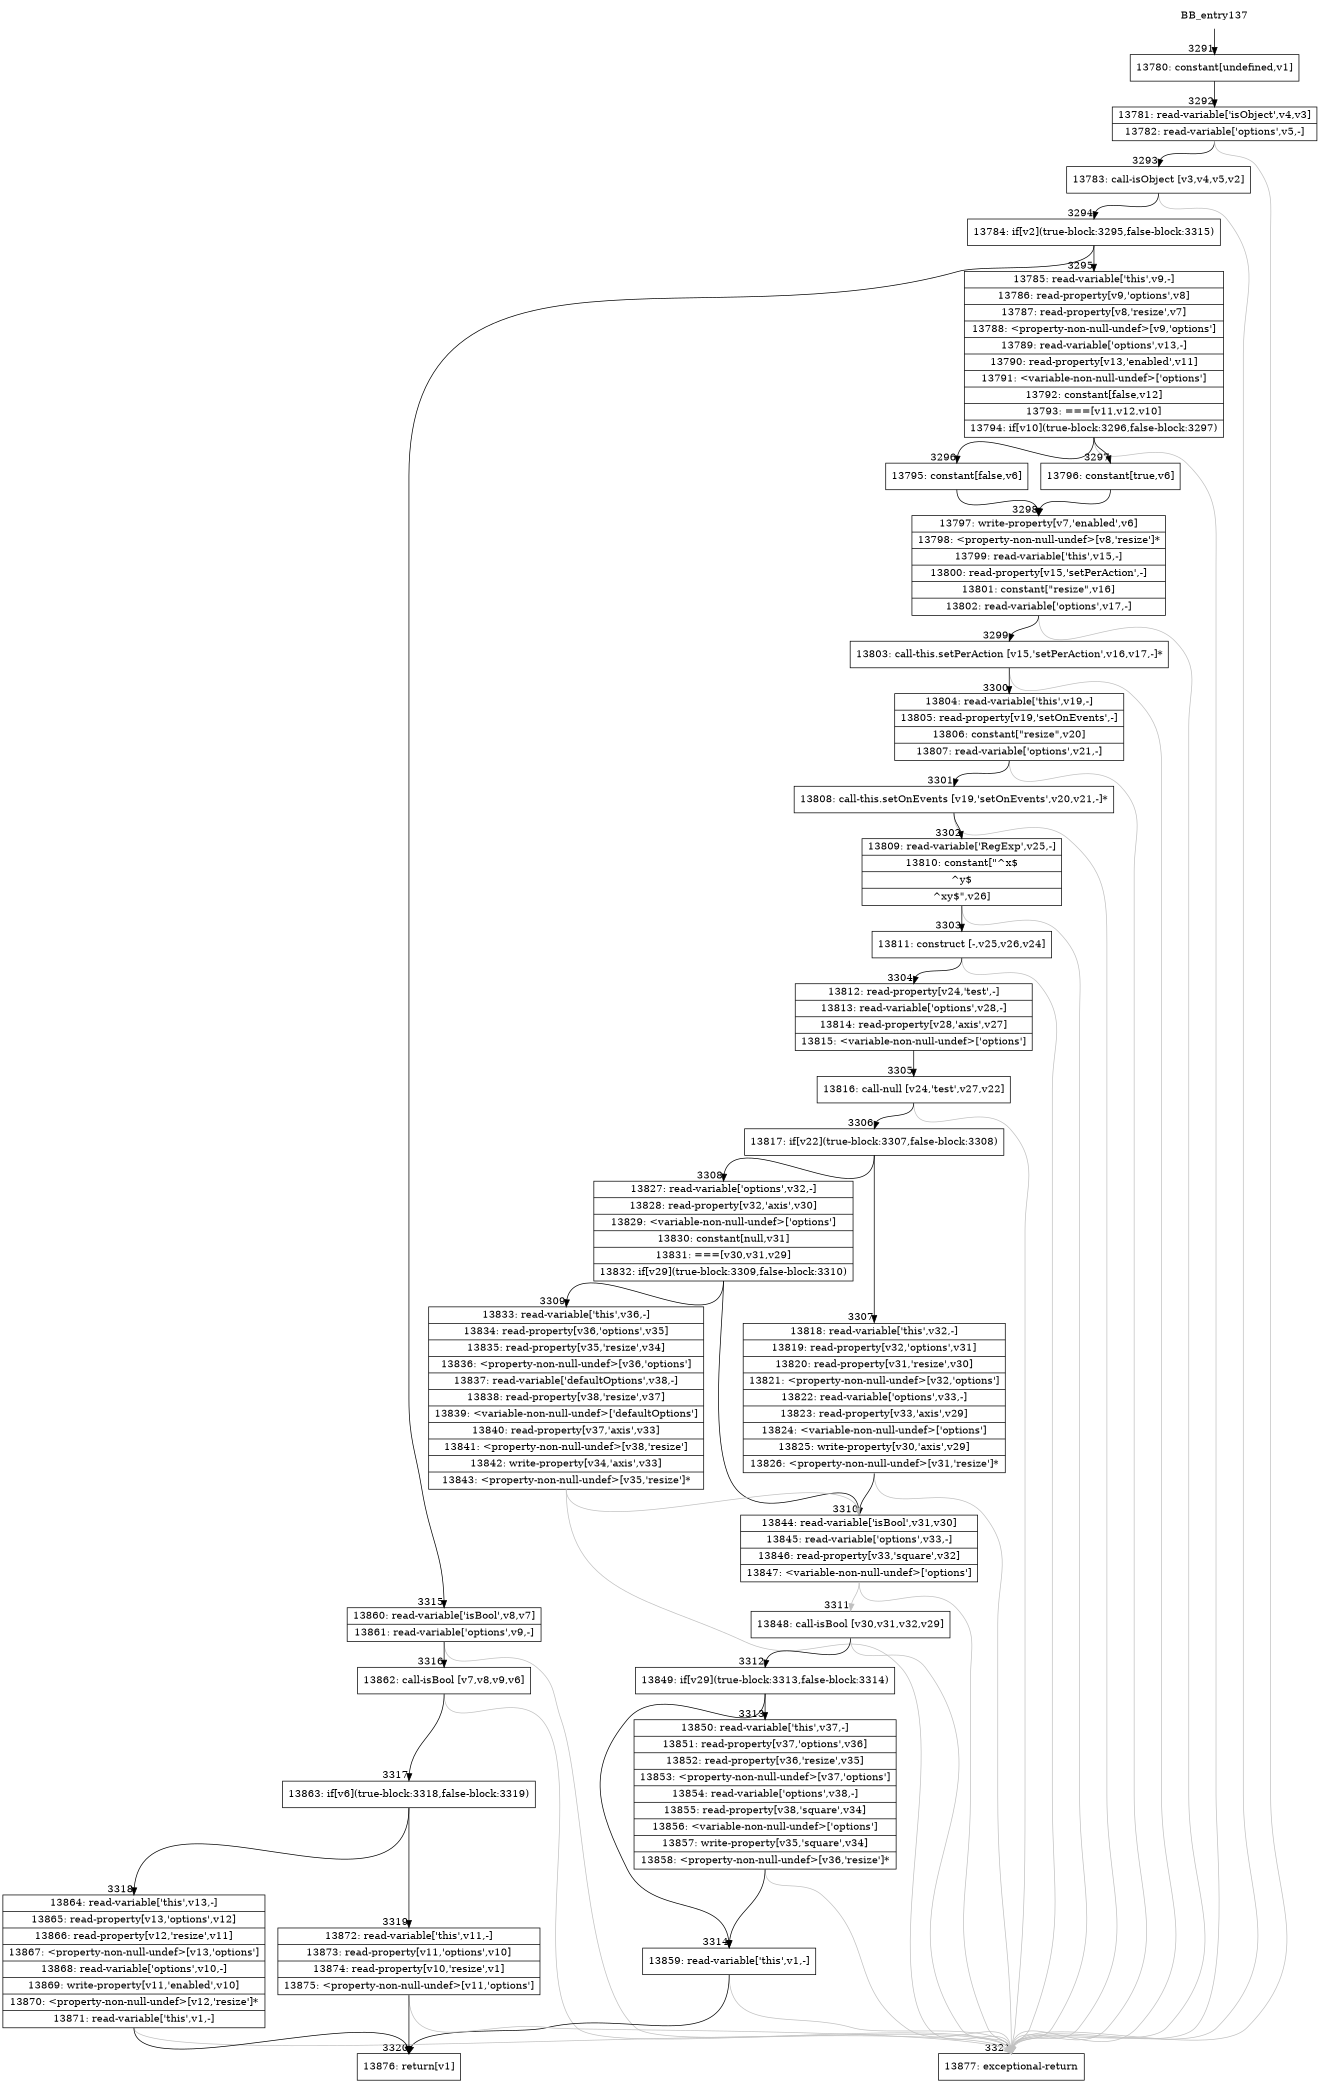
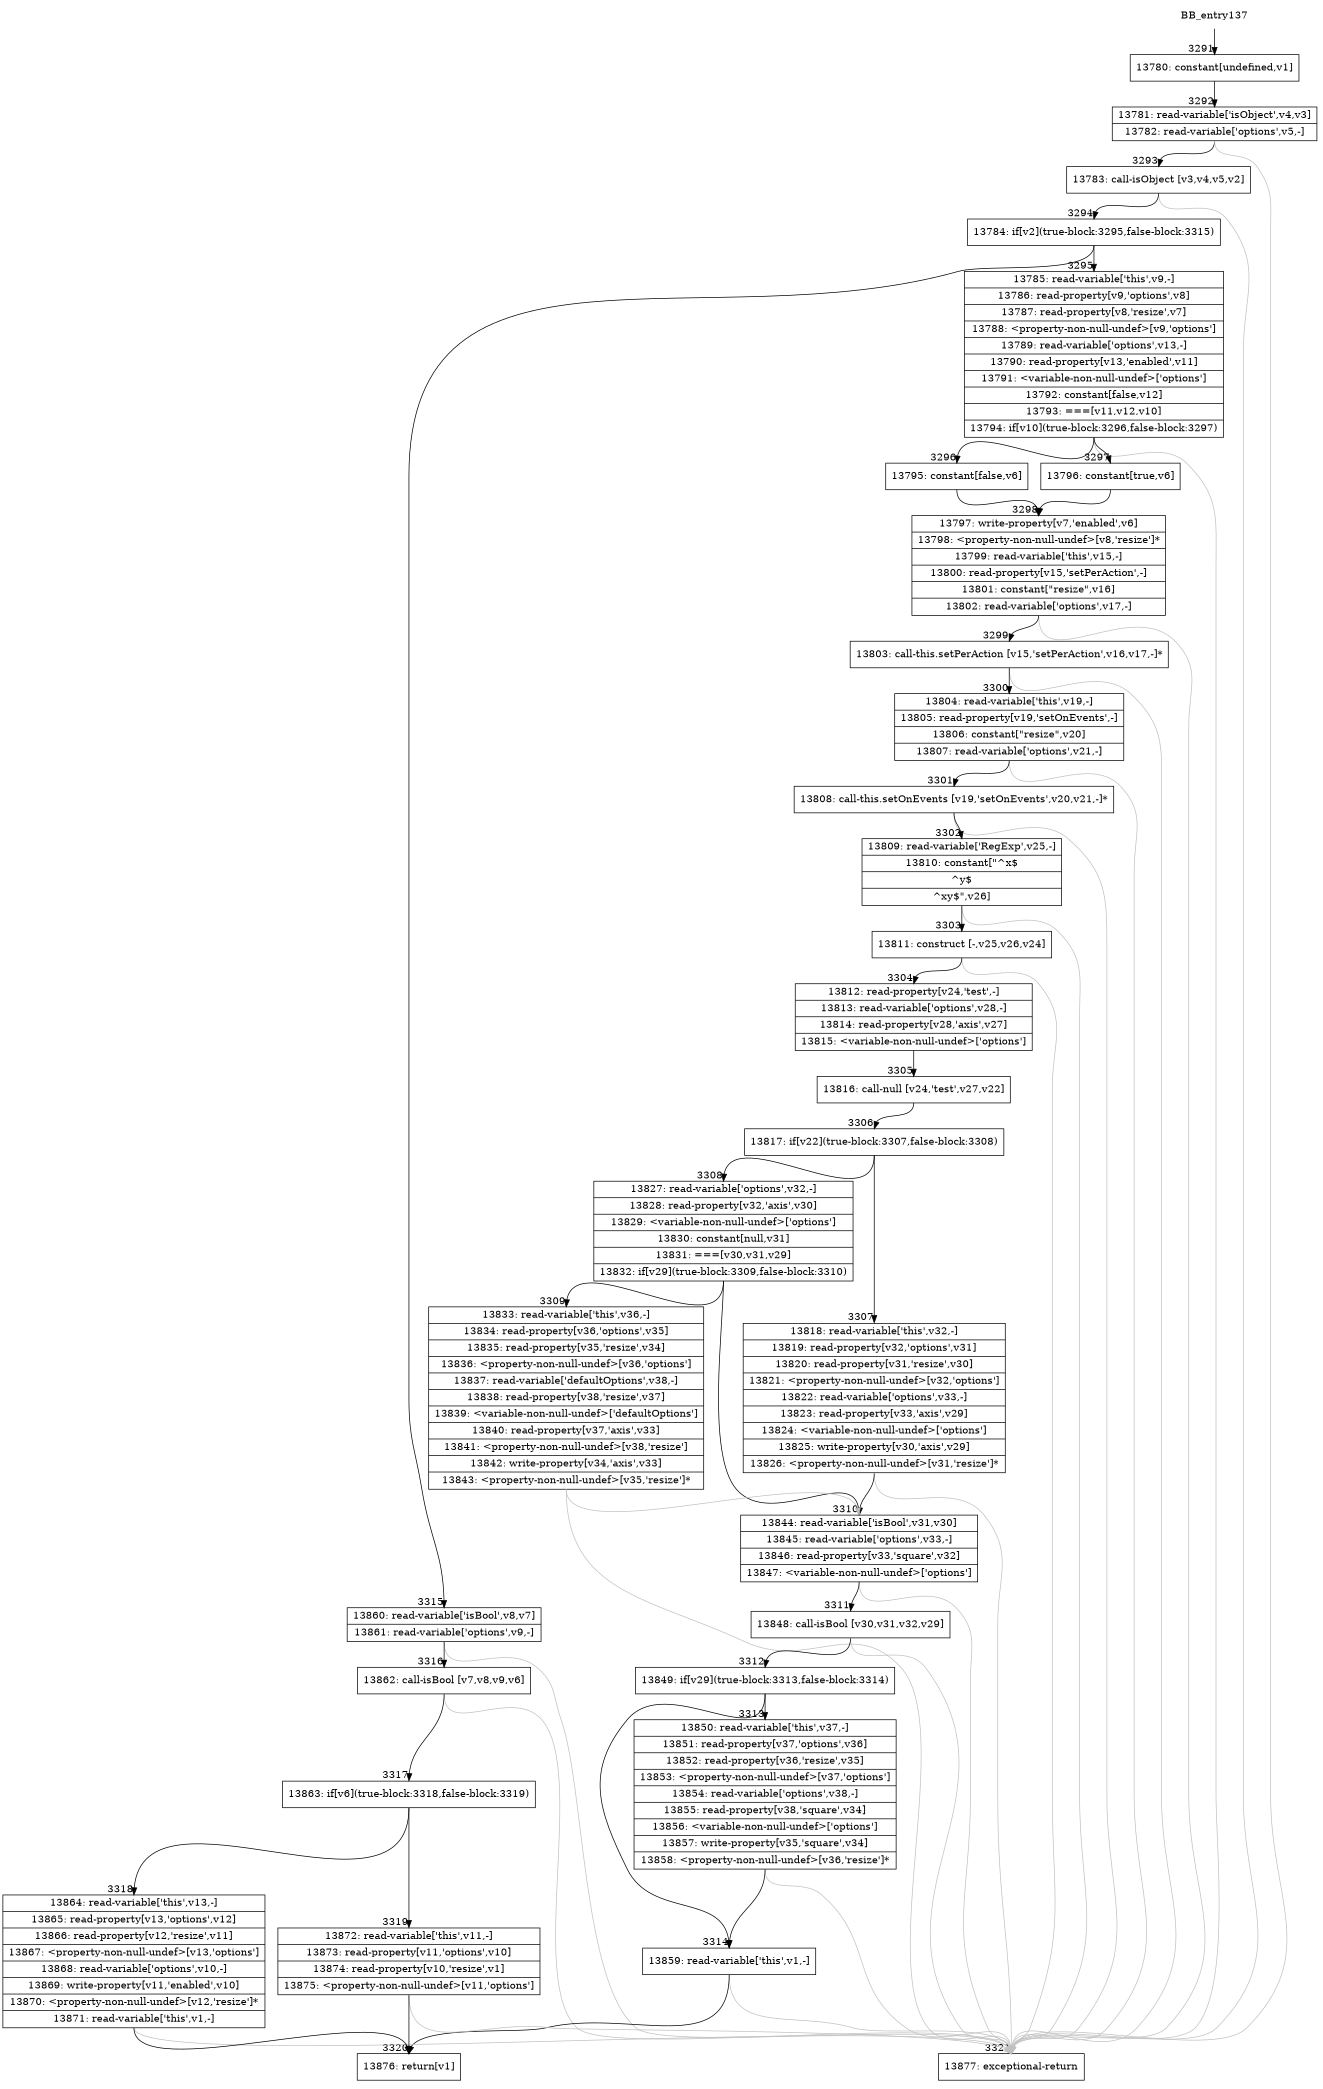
edge "13816: call-null [v24,'test',v27,v22]" -> "13877: exceptional-return": removed
edge "13844: read-variable['isBool',v31,v30]" -> "13848: call-isBool [v30,v31,v32,v29]": color gray -> black
